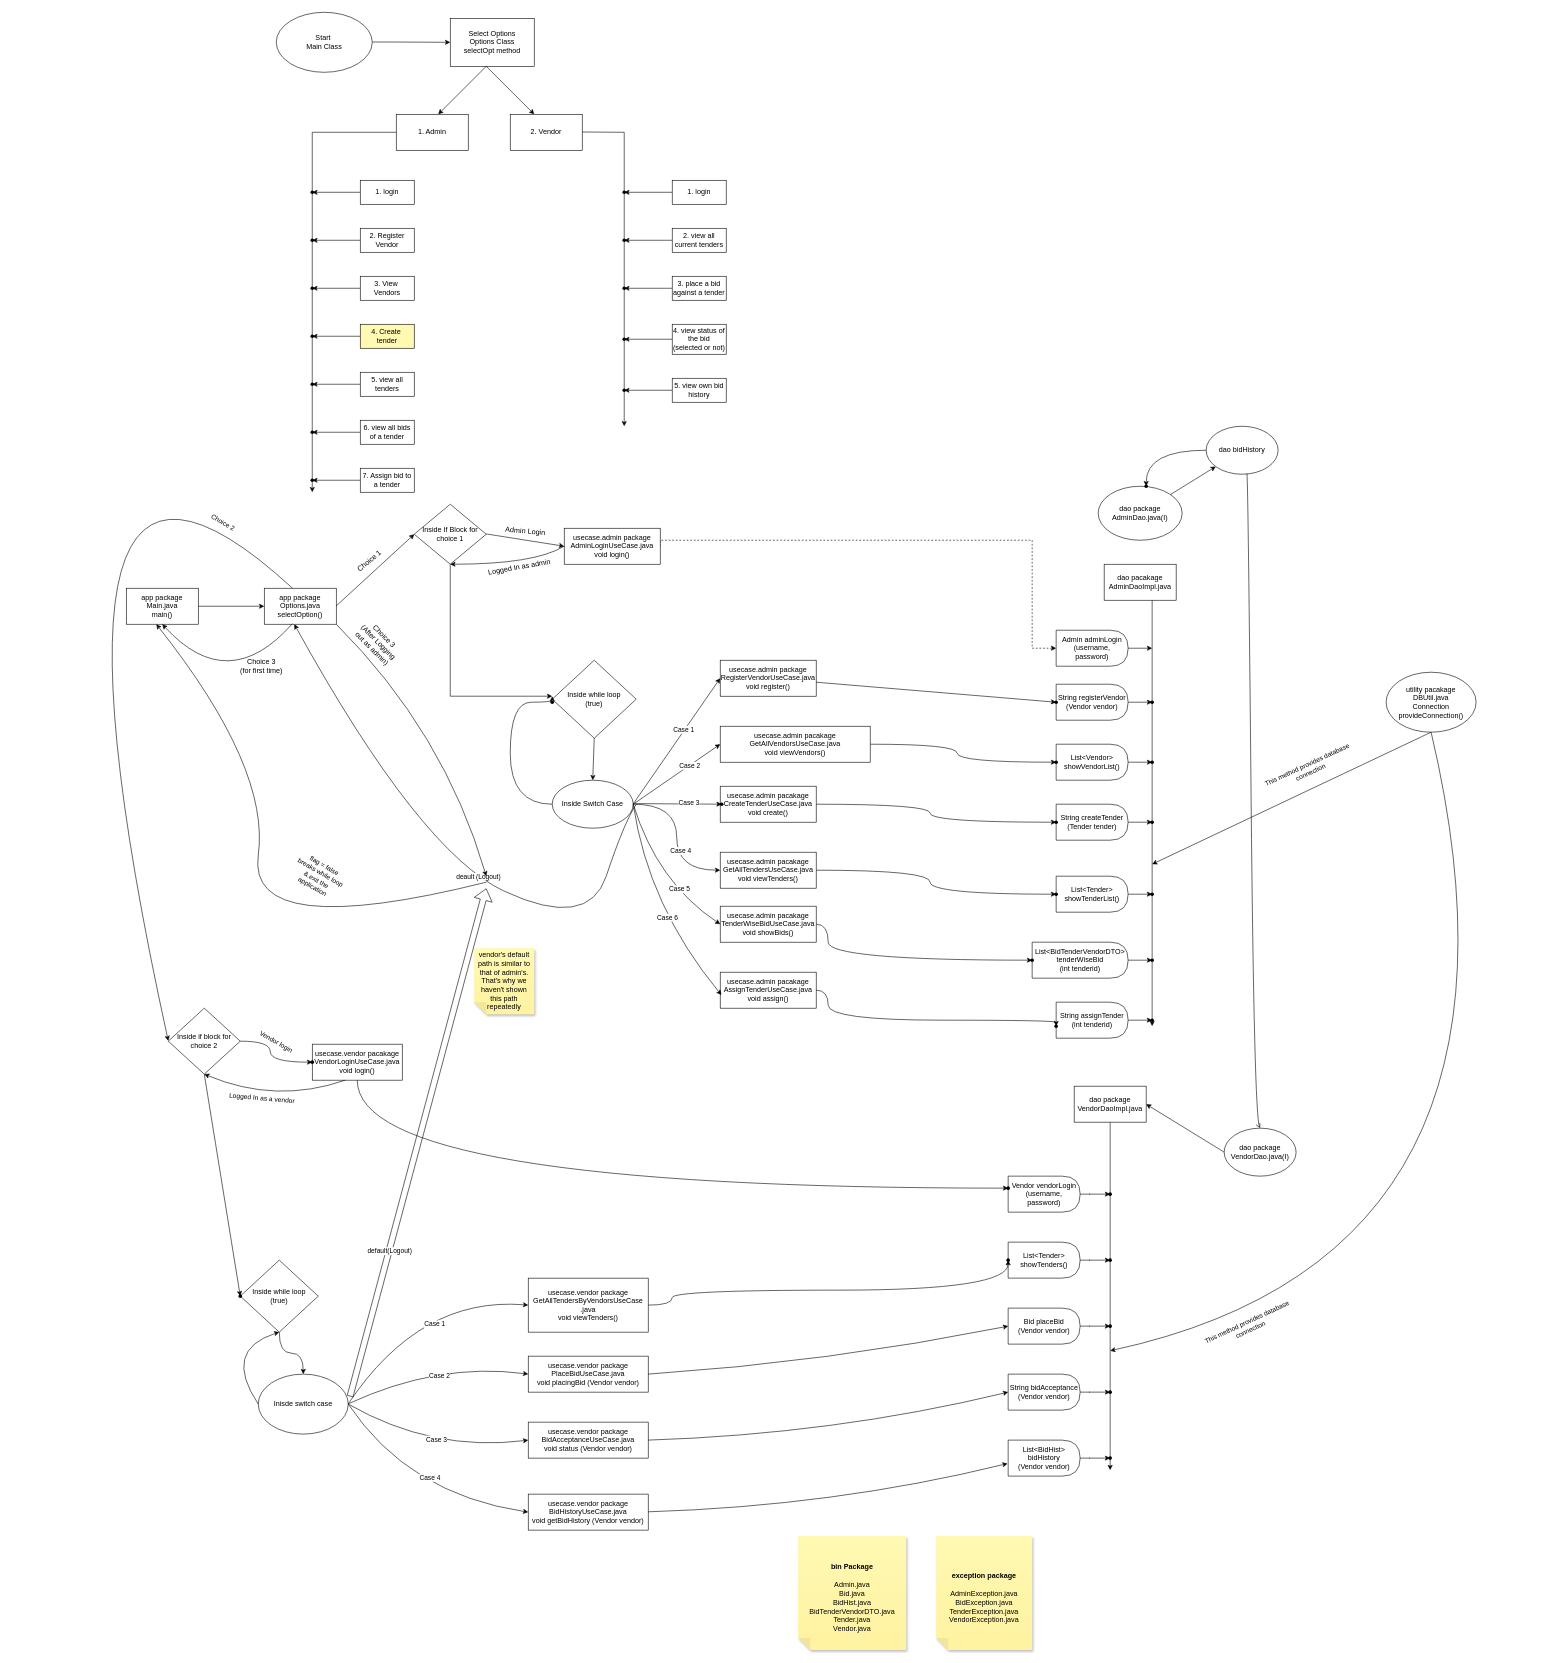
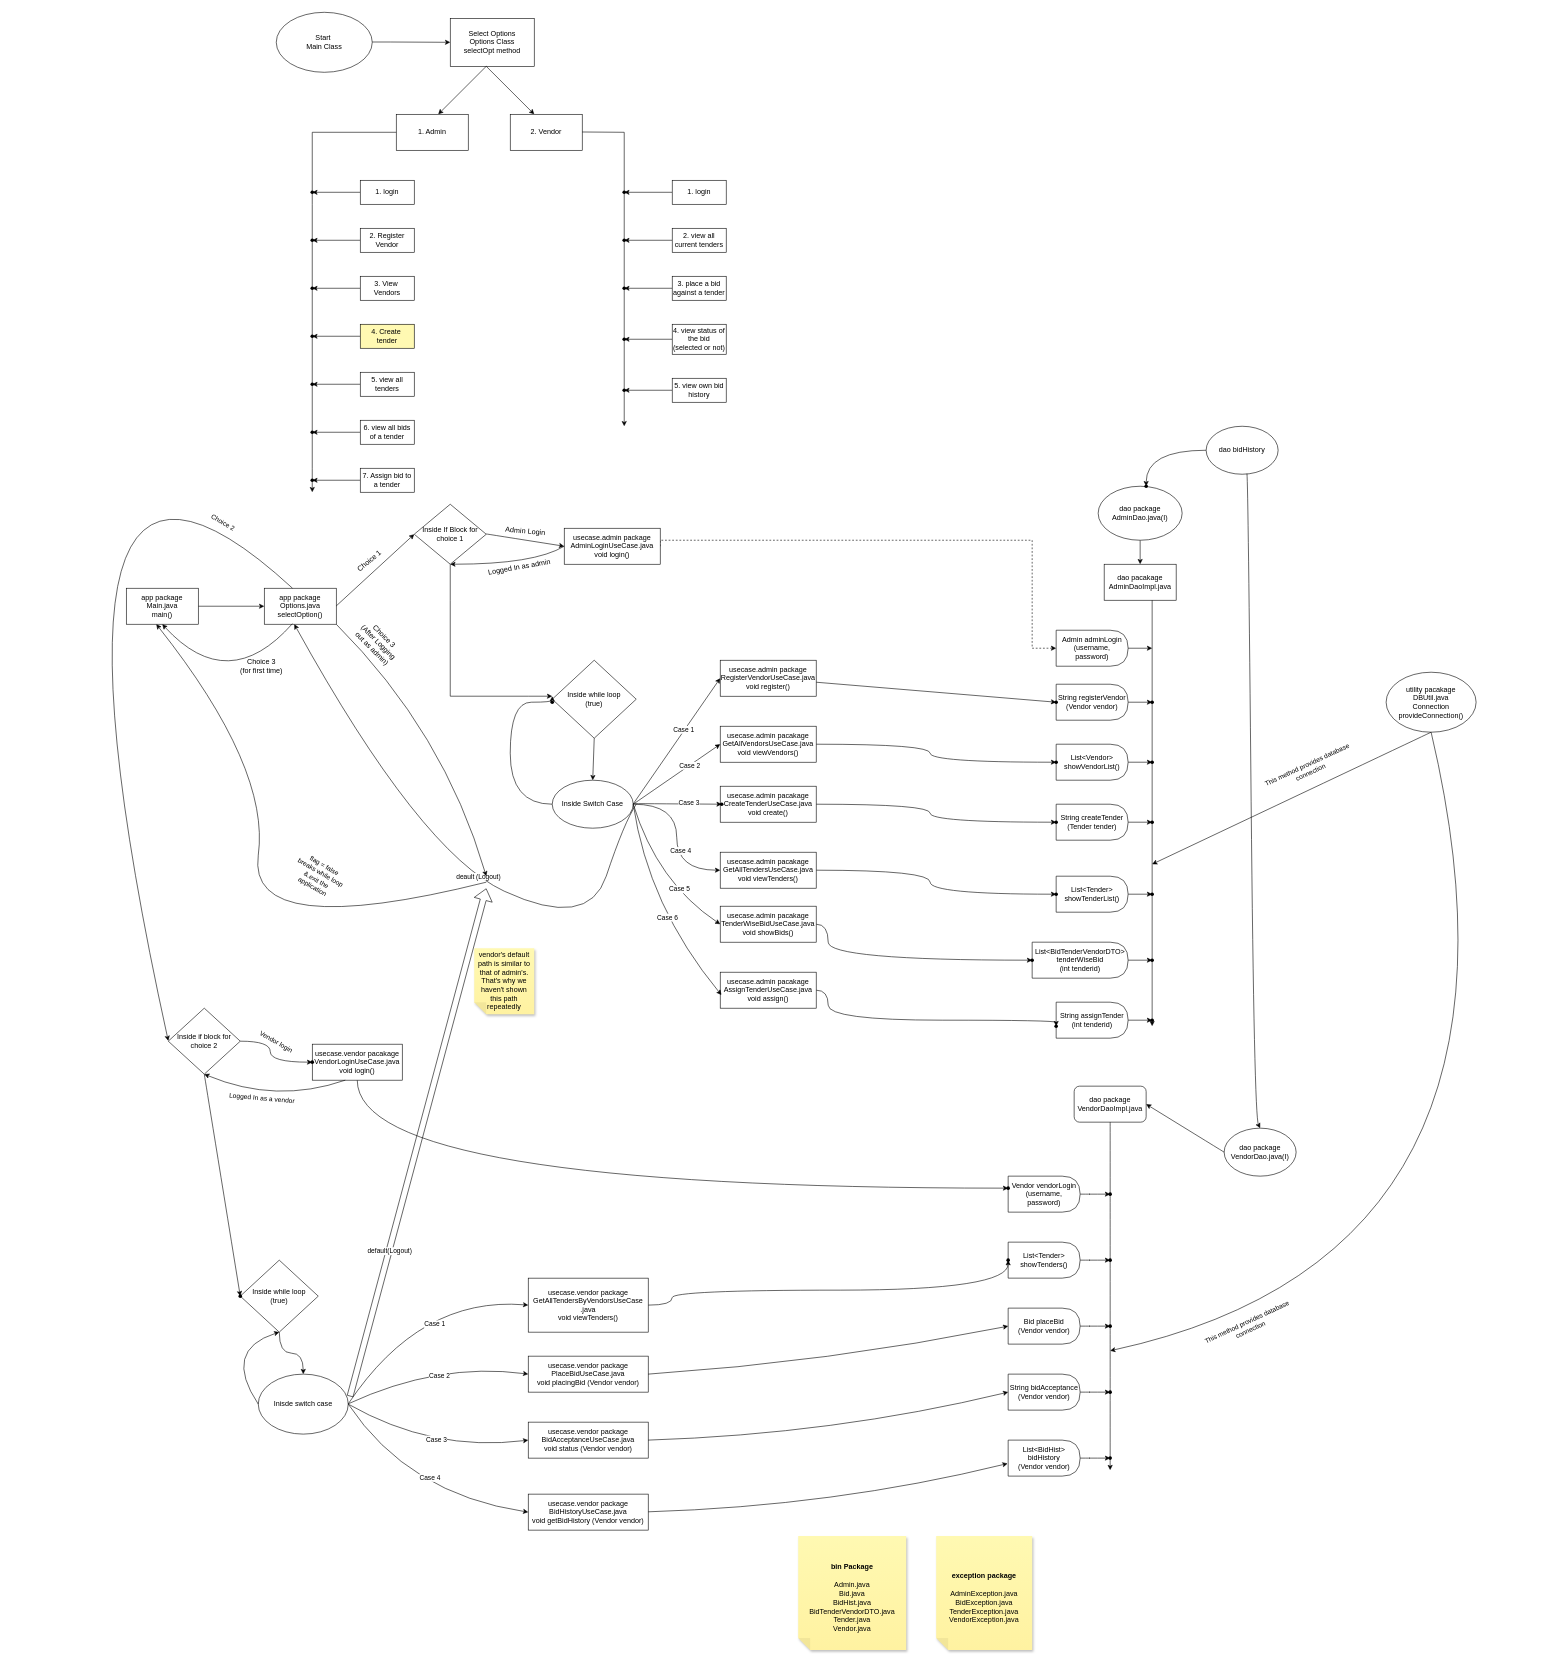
edge "dao package AdminDao.java(I)" -> "dao bidHistory": now "dao package AdminDao.java(I)" -> "dao pacakage AdminDaoImpl.java"
node "usecase.admin pacakage GetAllVendorsUseCase.java void viewVendors()": size 150x36 -> 96x36
node "dao package VendorDaoImpl.java": shape rectangle -> rounded rectangle
edge "dao bidHistory" -> "dao package VendorDao.java(I)": arrowhead open -> classic
